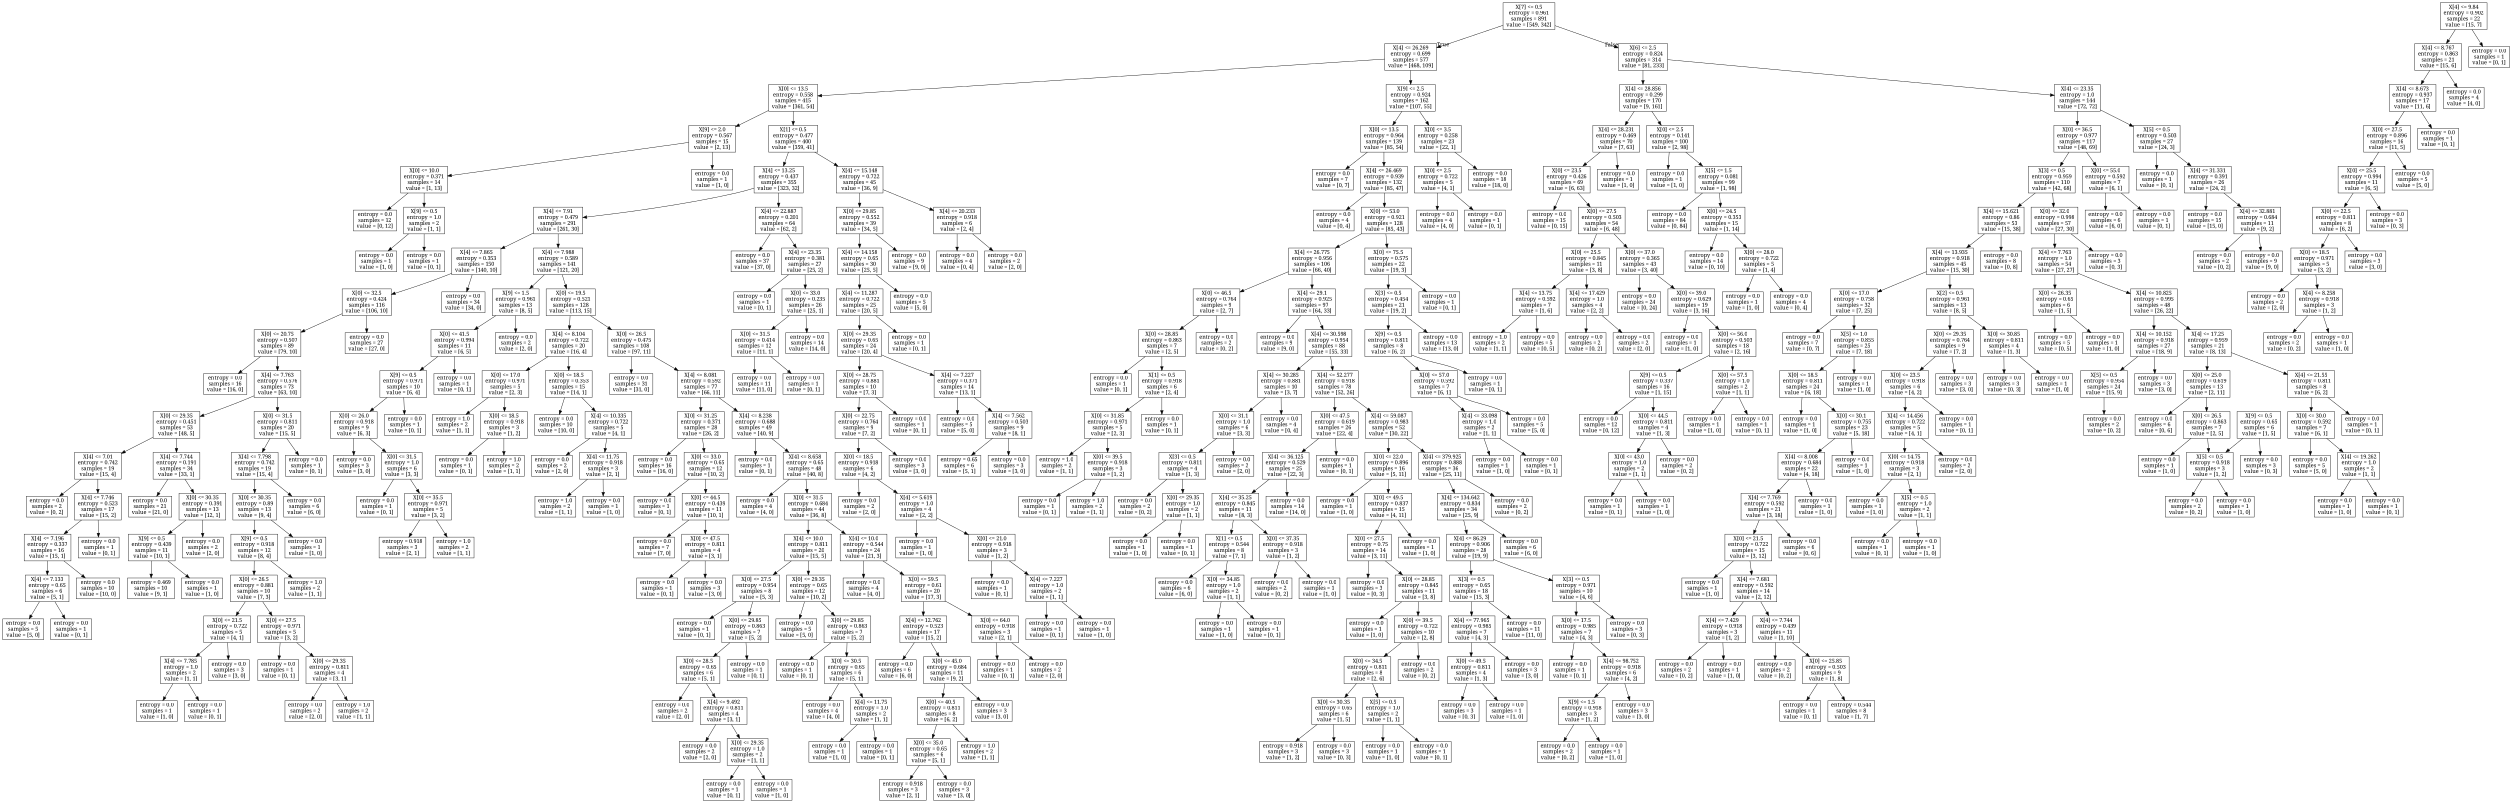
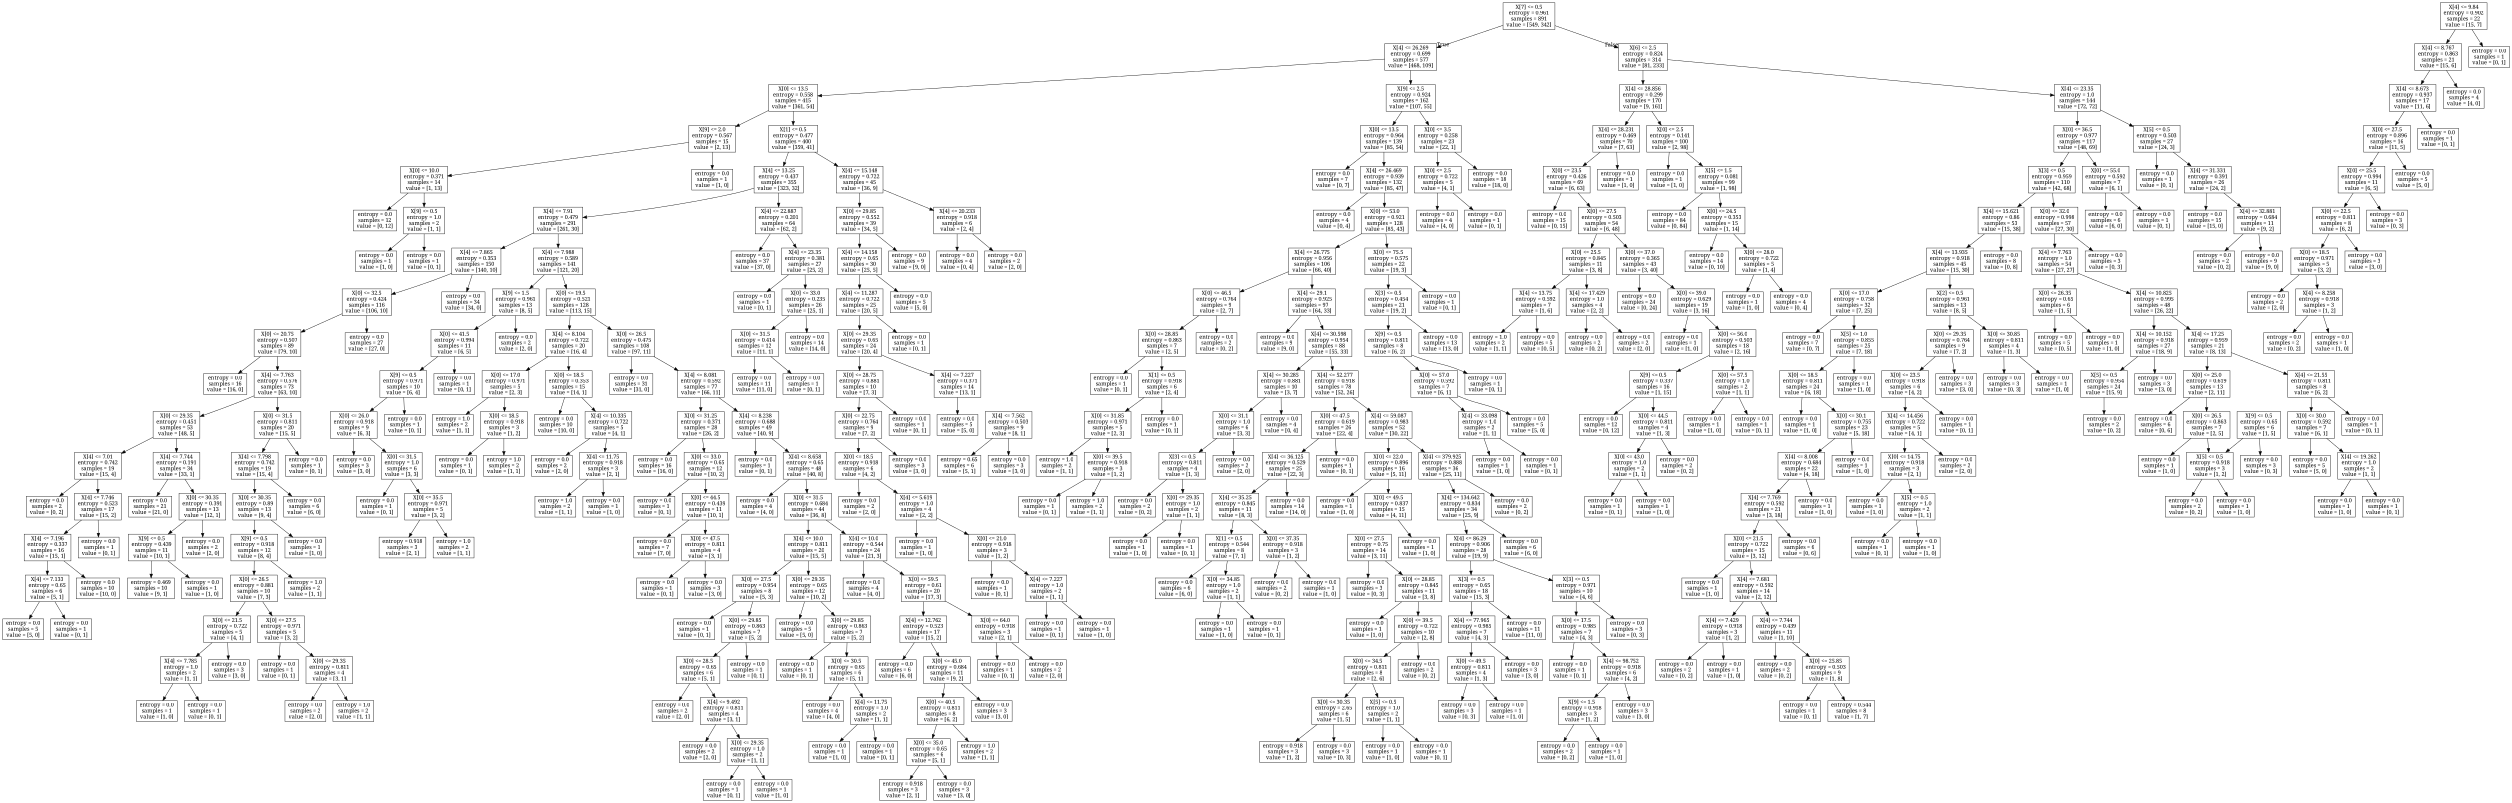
edge "X[4] <= 7.227 entropy = 0.371 samples = 14 value = [13, 1]" -> "X[4] <= 7.562 entropy = 0.503 samples = 9 value = [8, 1]": removed
edge "X[0] <= 49.5 entropy = 0.837 samples = 15 value = [4, 11]" -> "X[0] <= 27.5 entropy = 0.75 samples = 14 value = [3, 11]": removed
node "X[0] <= 30.35 entropy = 0.65 samples = 6 value = [1, 5]": label "X[0] <= 30.35 entropy = 0.65 samples = 6 value = [1, 5]" -> "X[0] <= 30.35 entropy = 2.65 samples = 6 value = [1, 5]"
